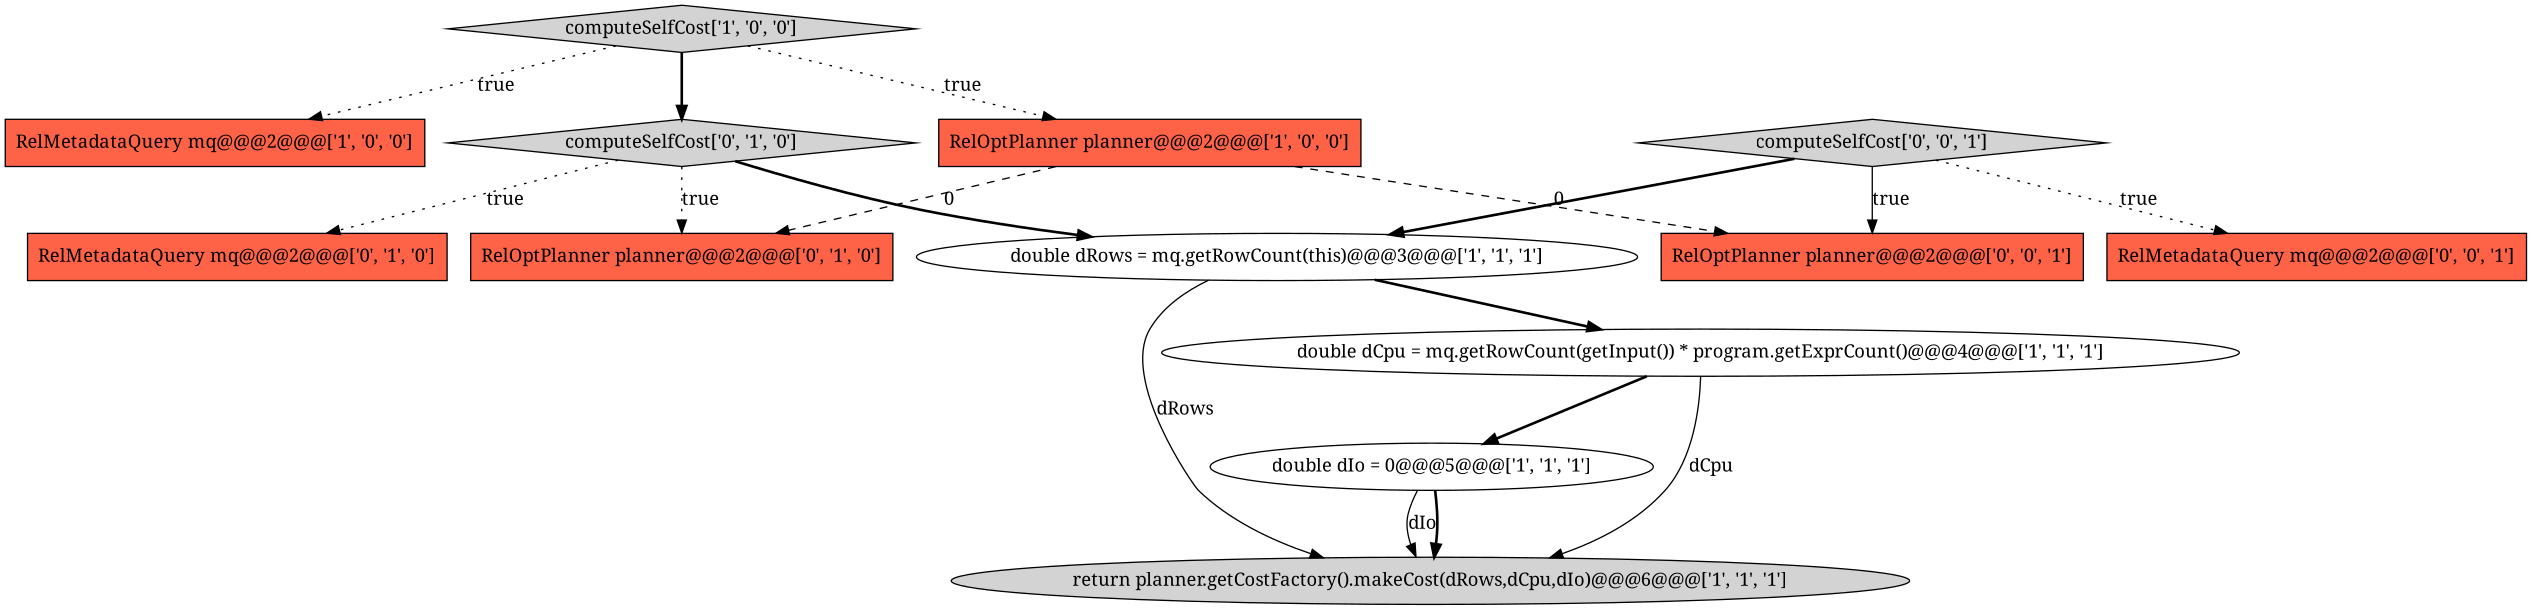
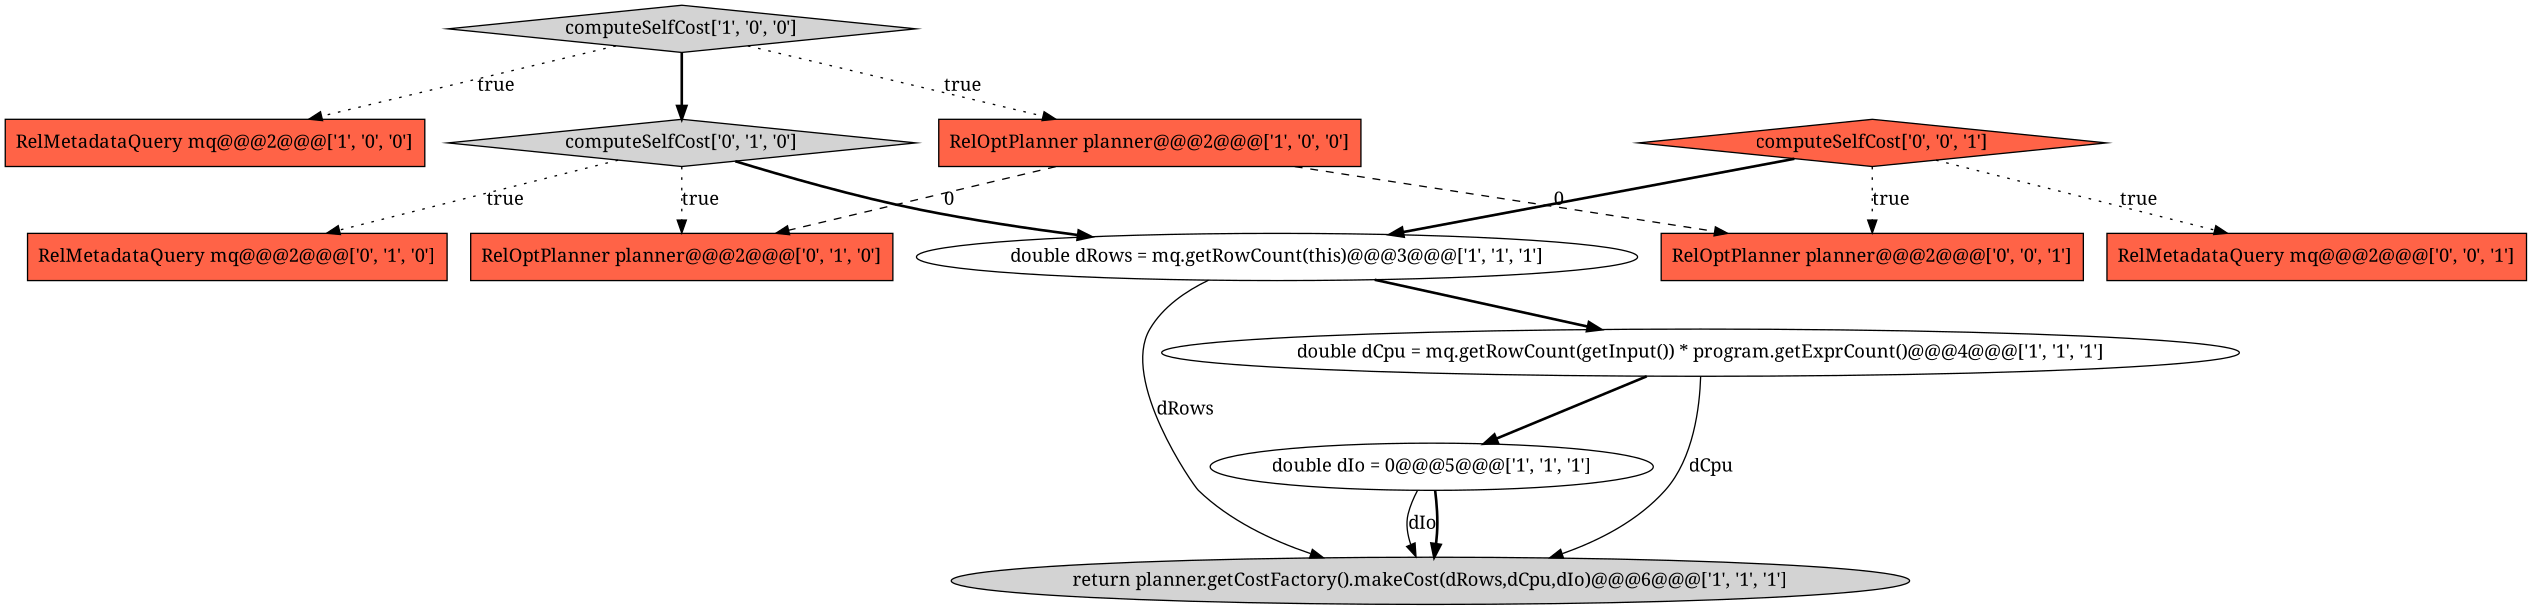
node "computeSelfCost['0', '0', '1']": fillcolor lightgray -> tomato
edge "computeSelfCost['0', '0', '1']" -> "RelOptPlanner planner@@@2@@@['0', '0', '1']": style solid -> dotted
